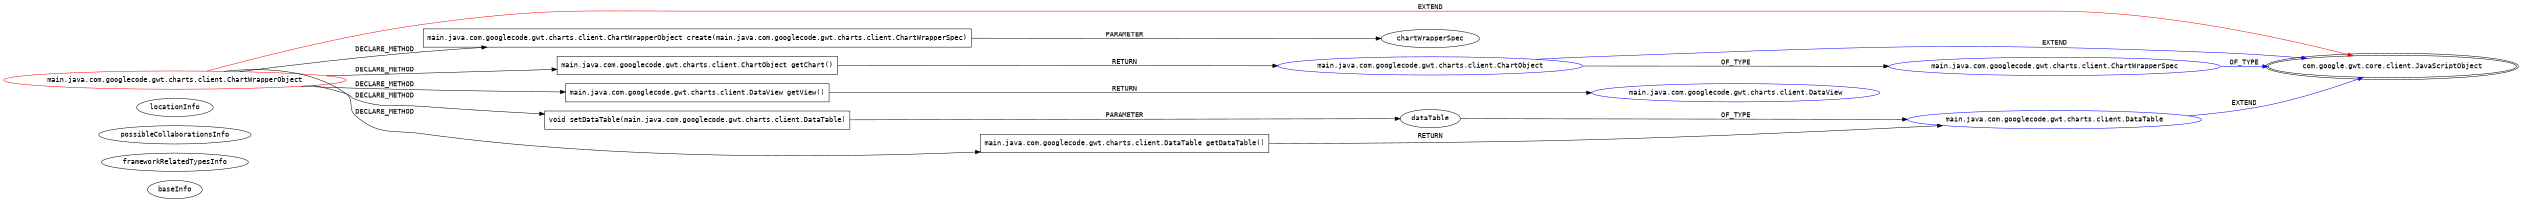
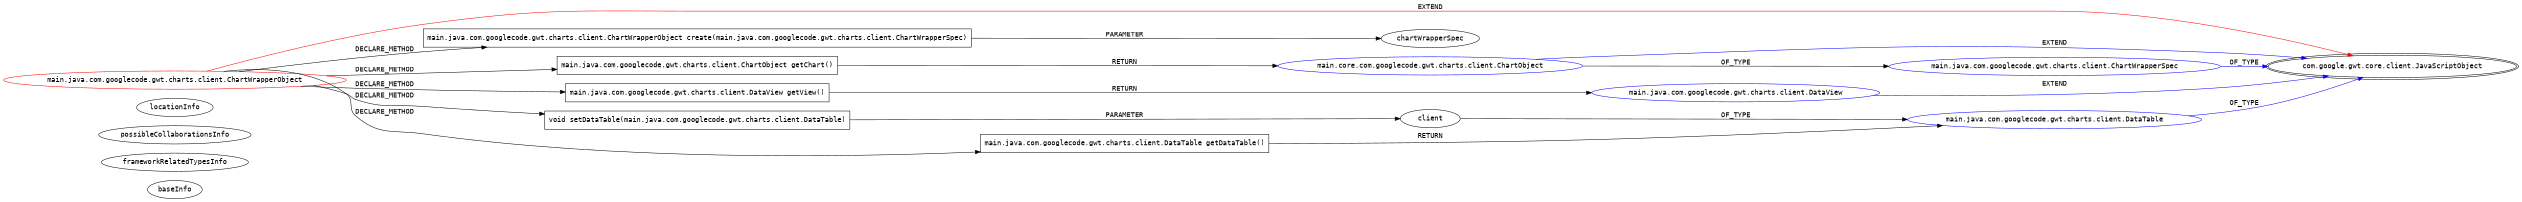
node "main.java.com.googlecode.gwt.charts.client.ChartObject": label "main.java.com.googlecode.gwt.charts.client.ChartObject" -> "main.core.com.googlecode.gwt.charts.client.ChartObject"
edge "main.java.com.googlecode.gwt.charts.client.DataView" -> "com.google.gwt.core.client.JavaScriptObject": added, label "EXTEND"
edge "main.java.com.googlecode.gwt.charts.client.DataTable" -> "com.google.gwt.core.client.JavaScriptObject": label "EXTEND" -> "OF_TYPE"
node "dataTable": label "dataTable" -> "client"
